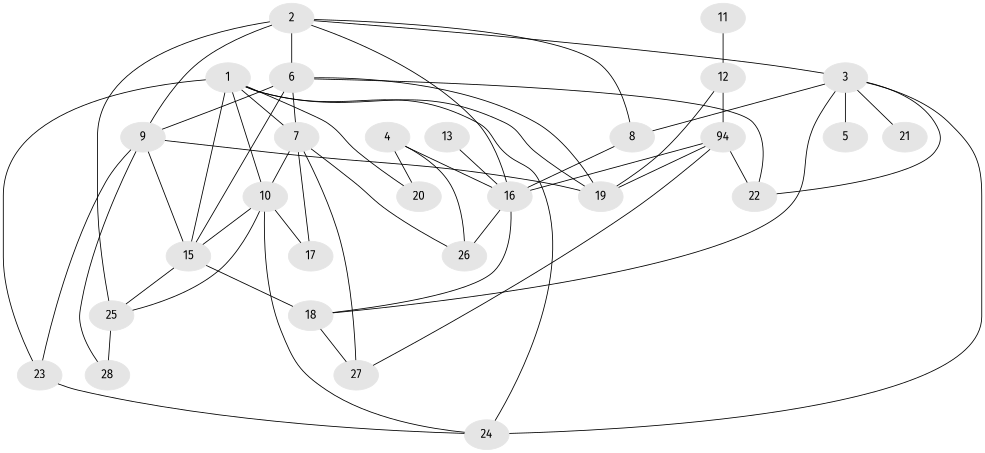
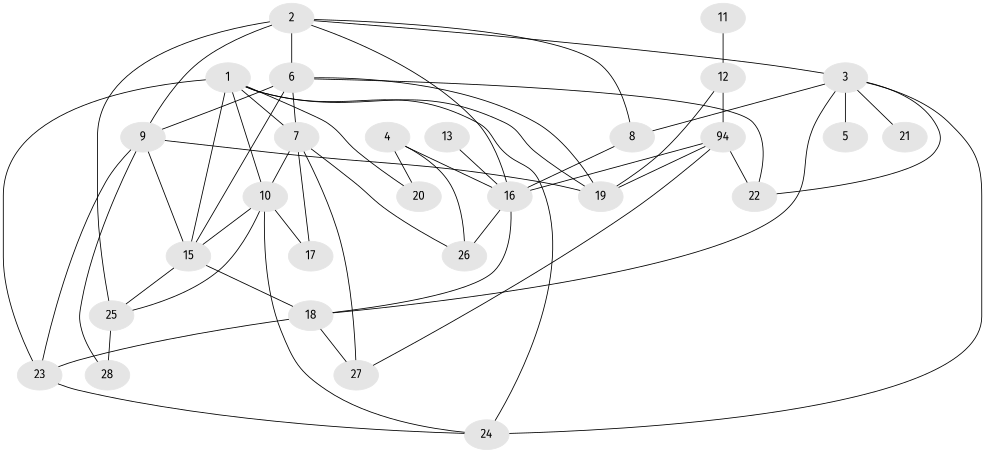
edge "18" -- "23": added
